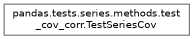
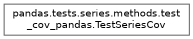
node "pandas.tests.series.methods.test _cov_corr.TestSeriesCov": label "pandas.tests.series.methods.test _cov_corr.TestSeriesCov" -> "pandas.tests.series.methods.test _cov_pandas.TestSeriesCov"
